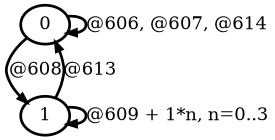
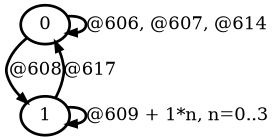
edge "1" -> "0": label "@613" -> "@617"
